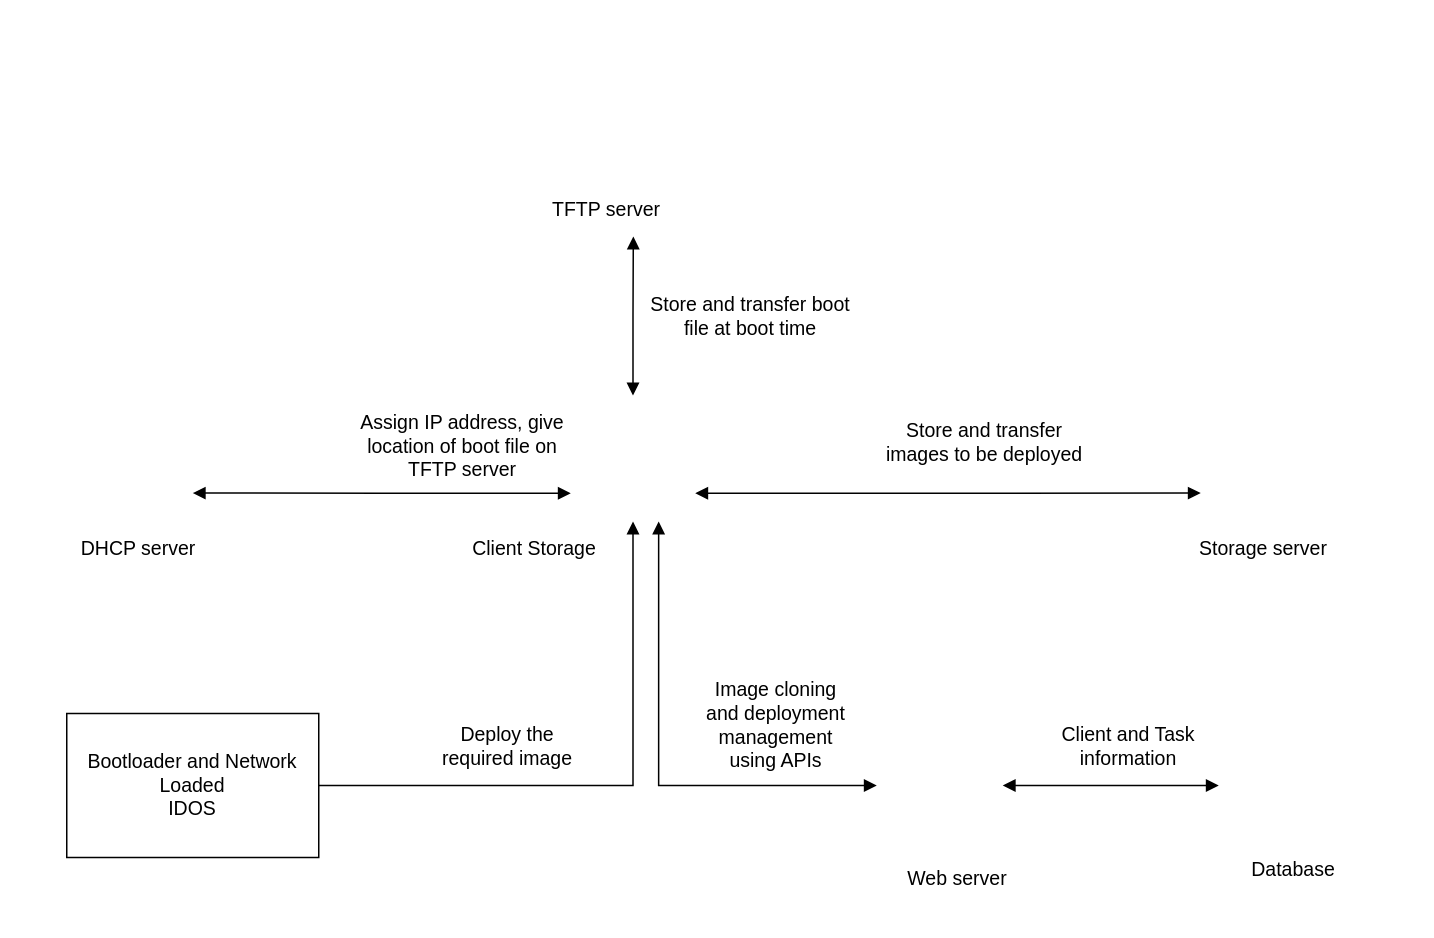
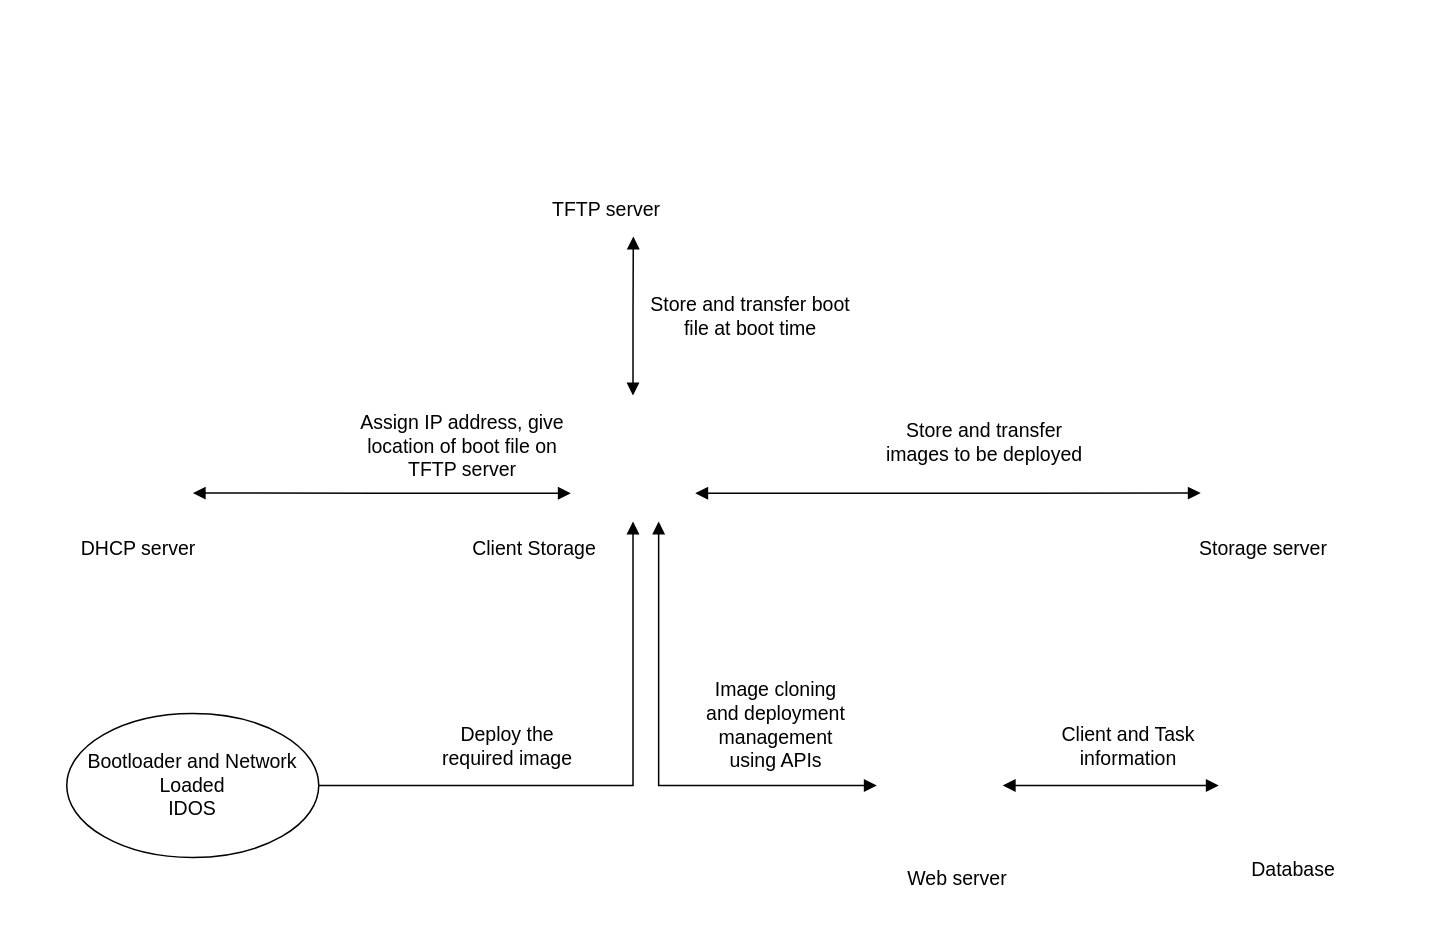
node "Bootloader and Network Loaded IDOS": shape rectangle -> ellipse
